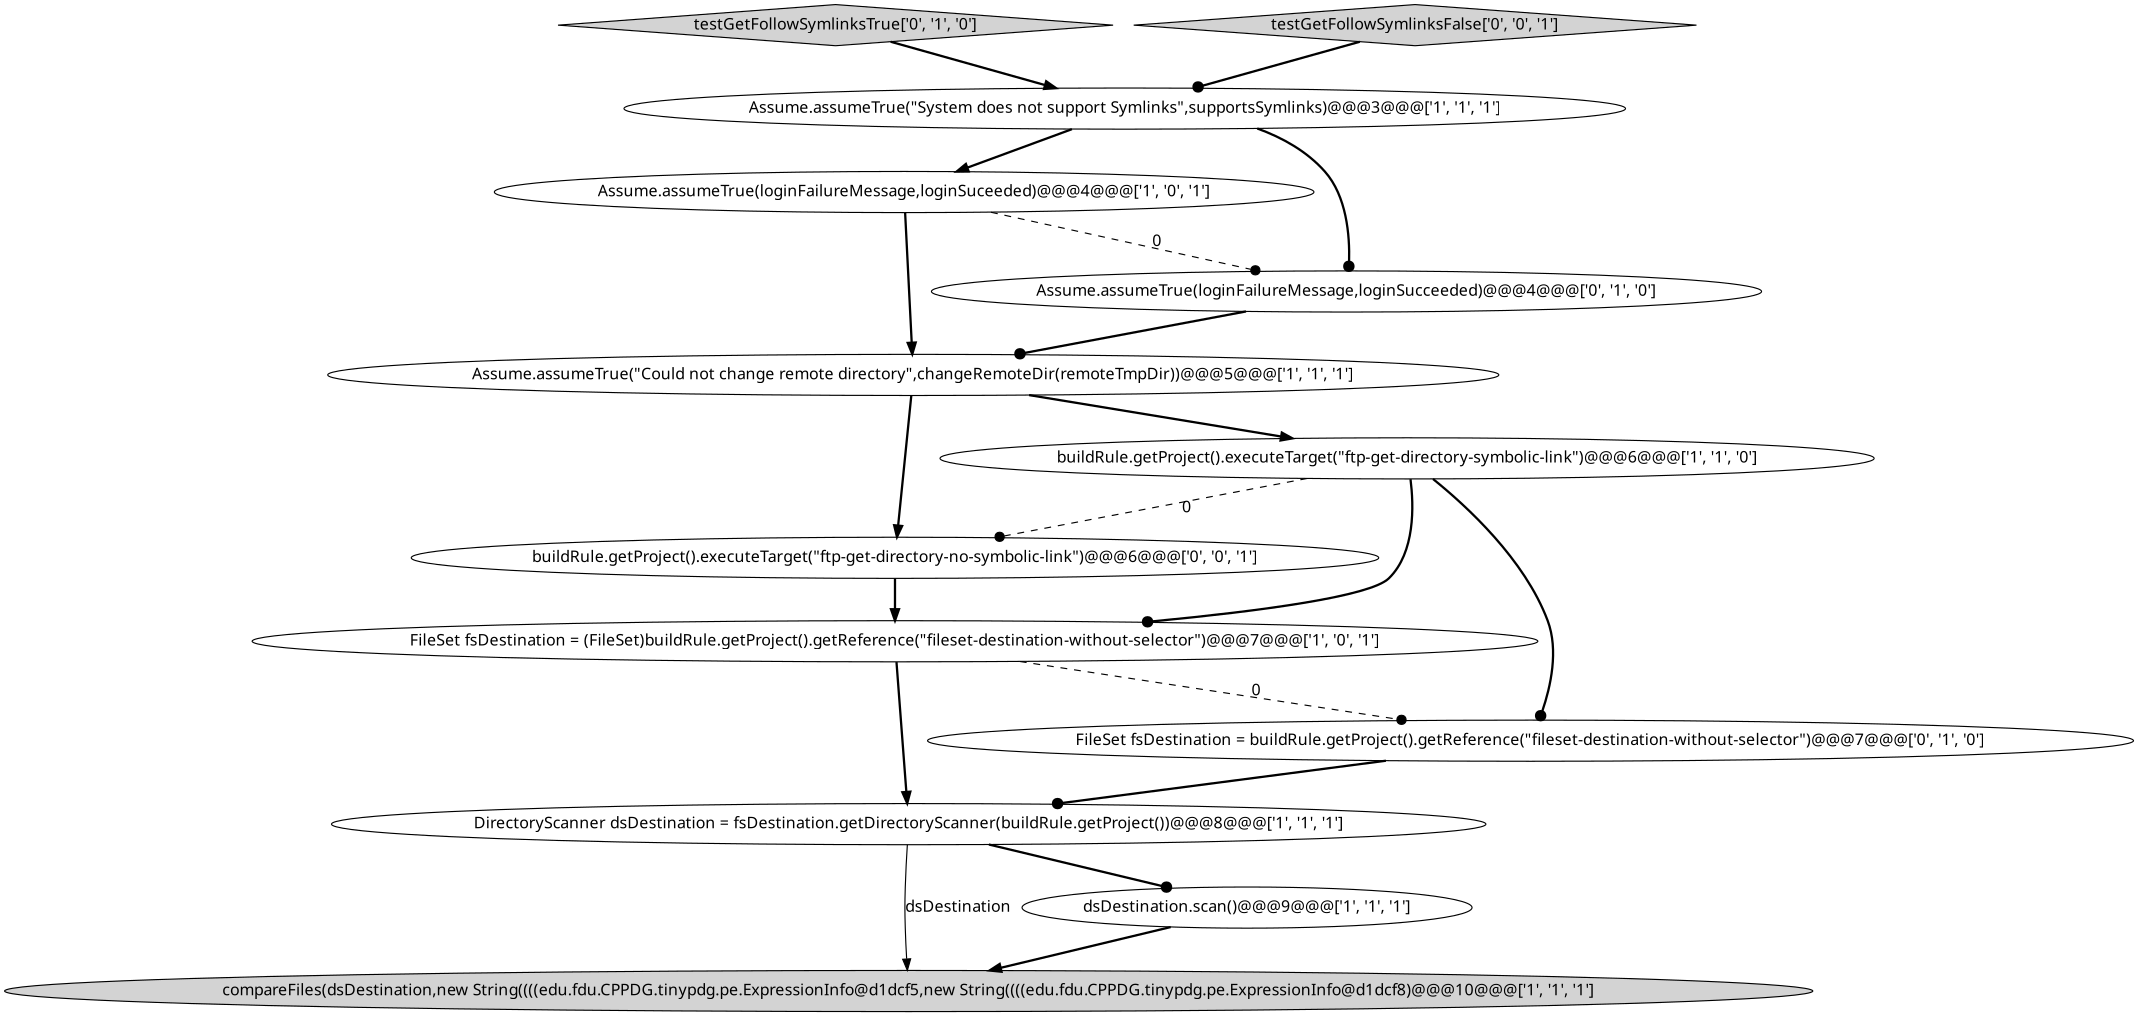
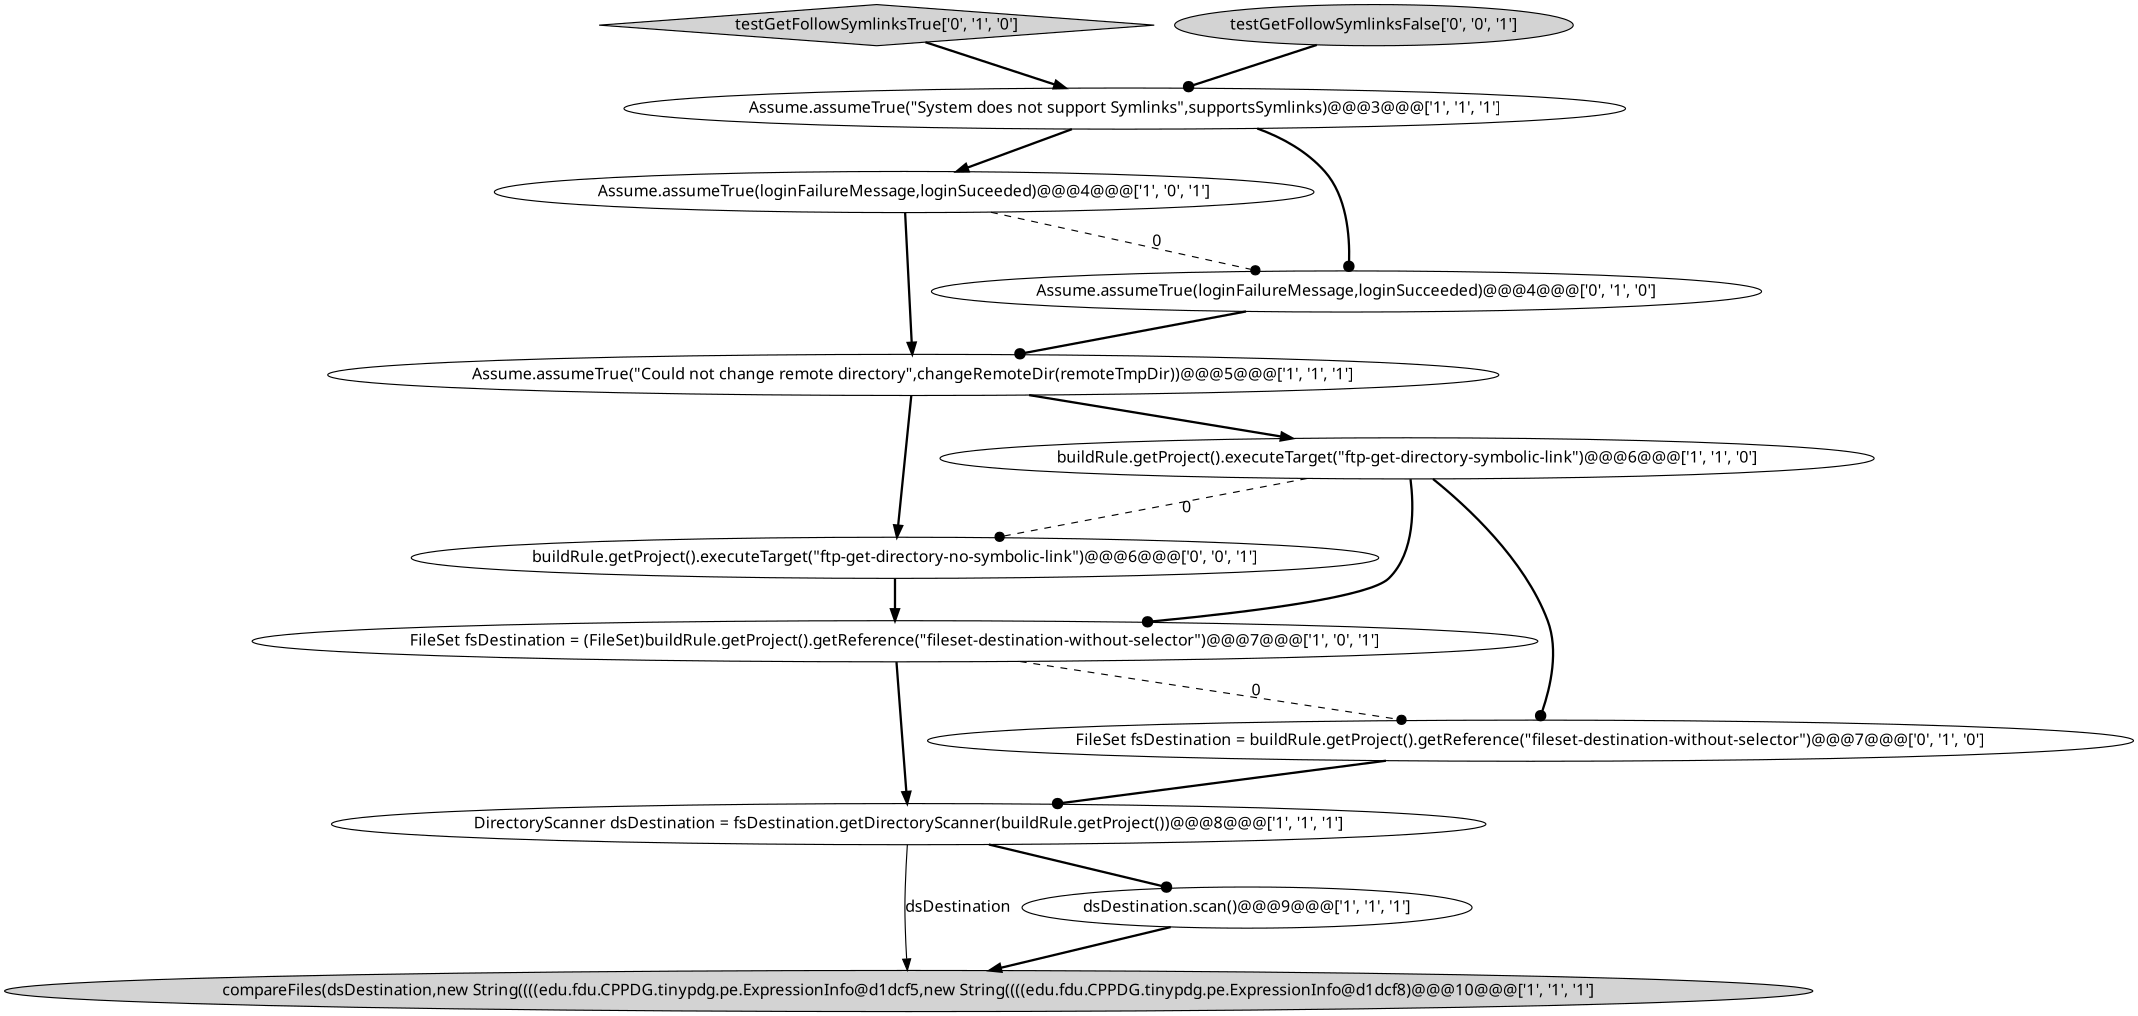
node "testGetFollowSymlinksFalse['0', '0', '1']": shape diamond -> ellipse
